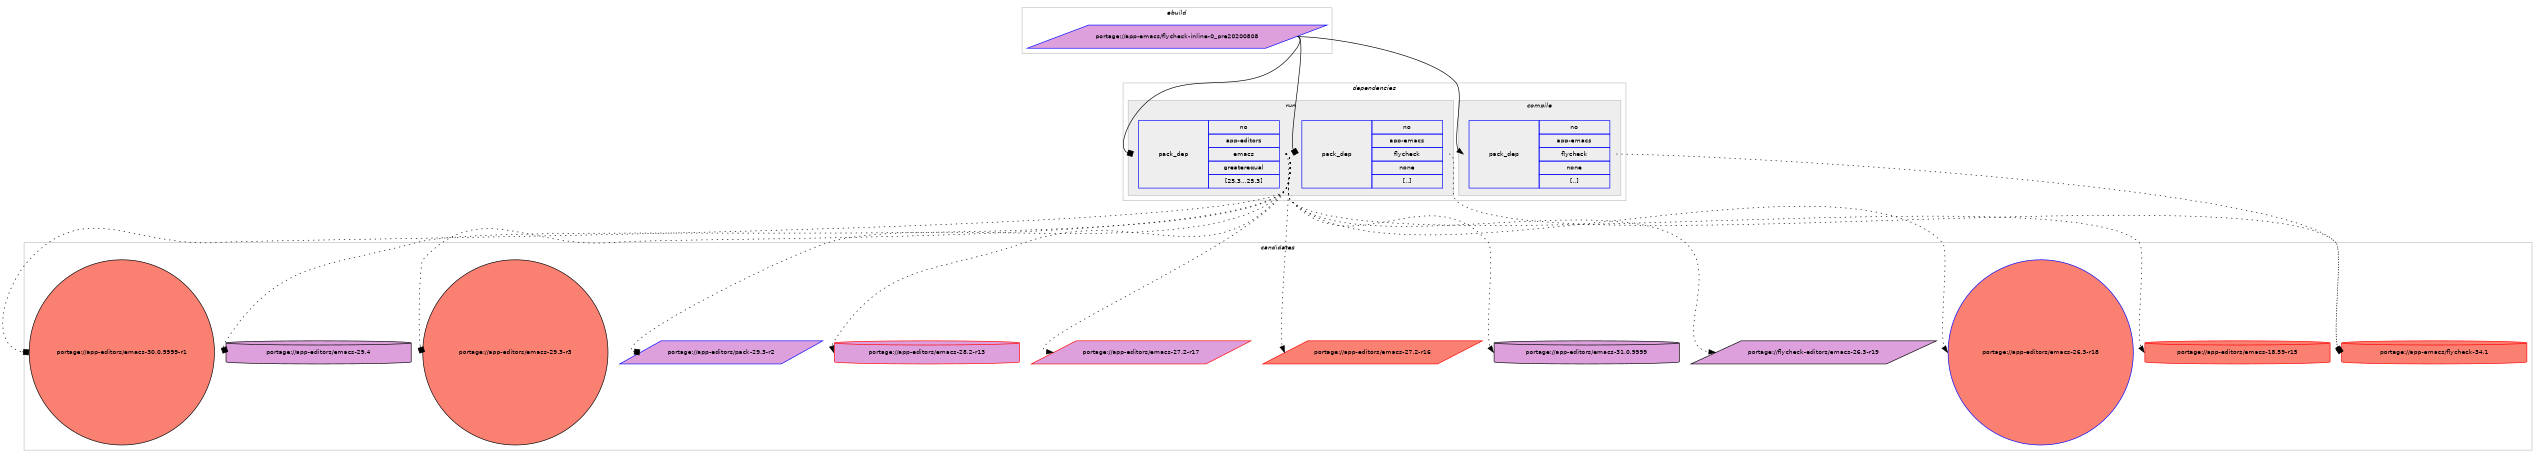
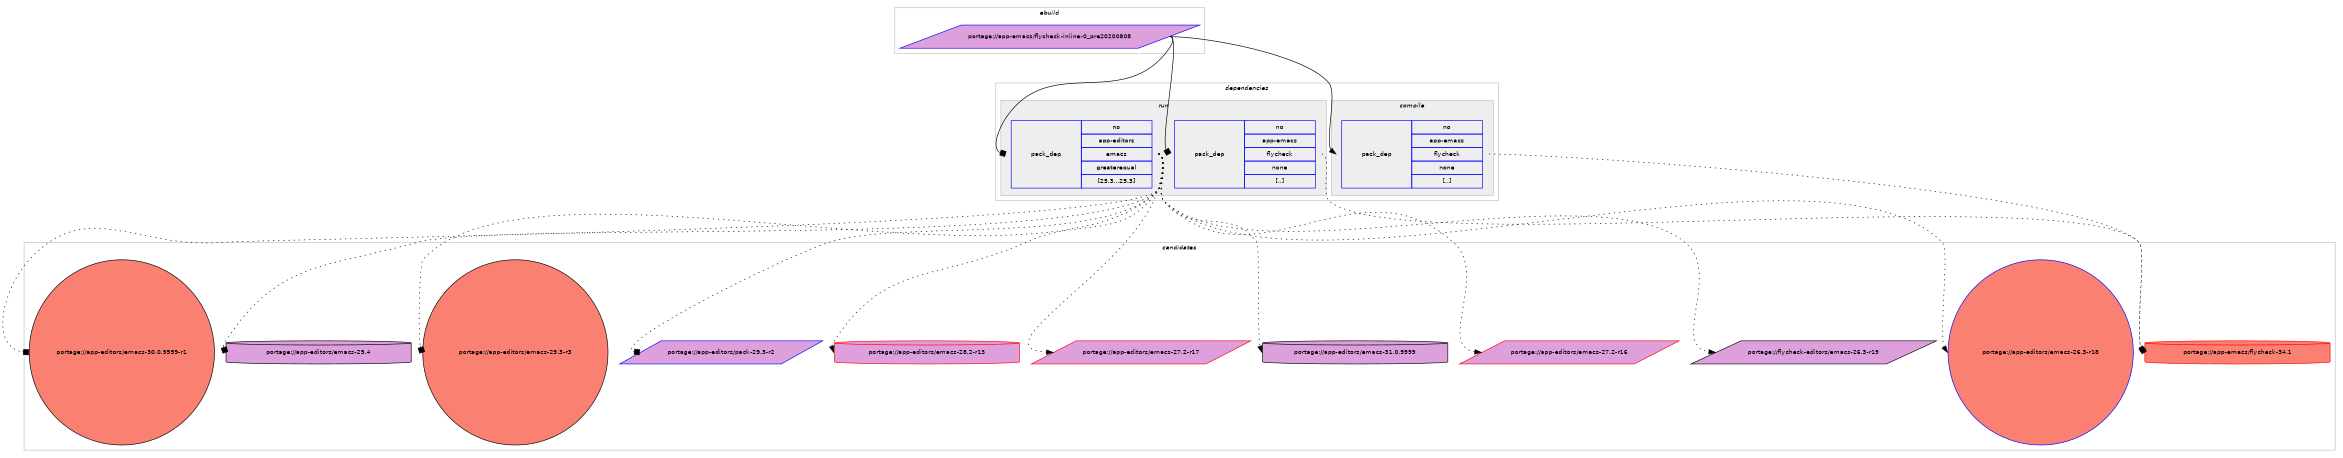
node "portage://app-editors/emacs-27.2-r16": fillcolor salmon -> plum
node "portage://app-editors/emacs-18.59-r15": removed
